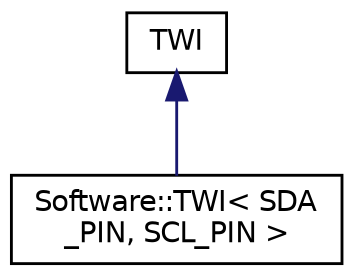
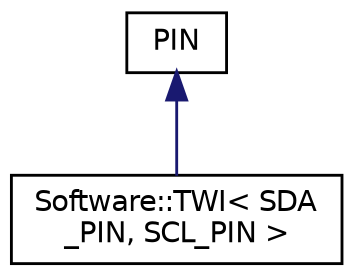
node "TWI": label "TWI" -> "PIN"
